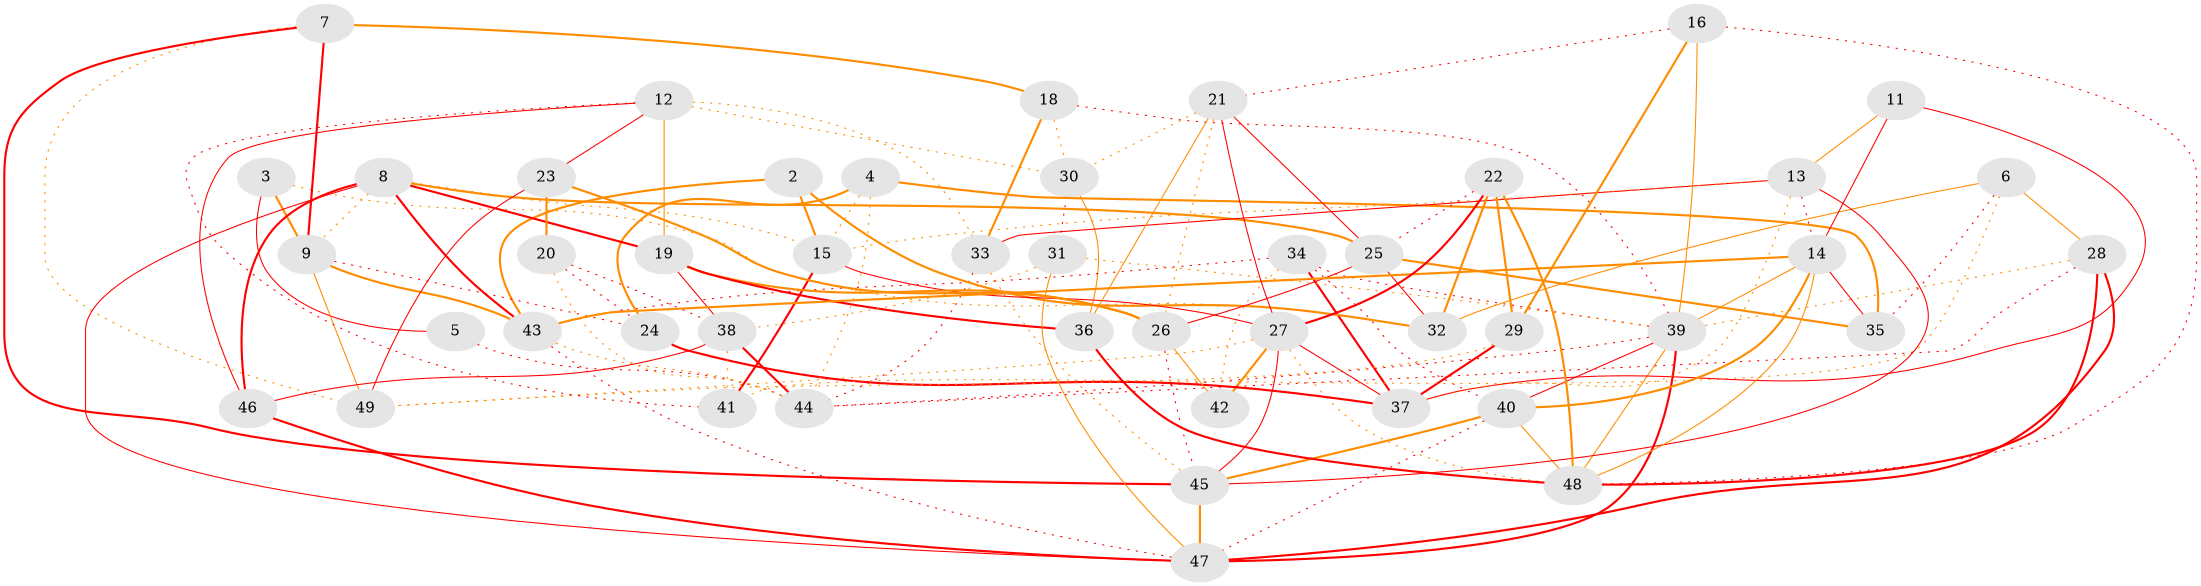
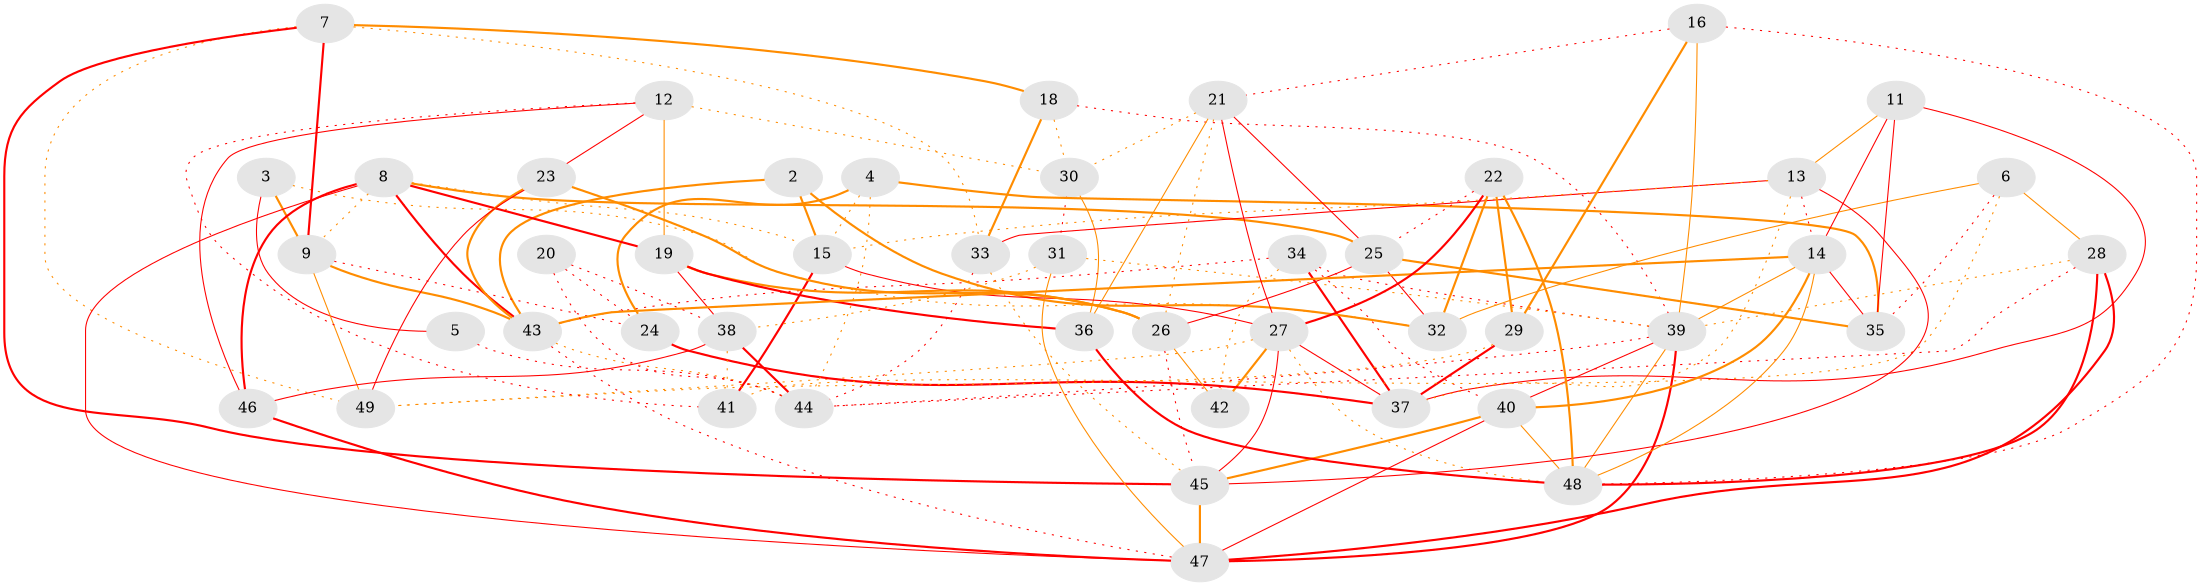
edge "12" -- "33": now "7" -- "33"
edge "23" -- "20": now "23" -- "43"
edge "11" -- "35": added
edge "20" -- "44": color darkorange -> red
edge "40" -- "47": style dotted -> solid
